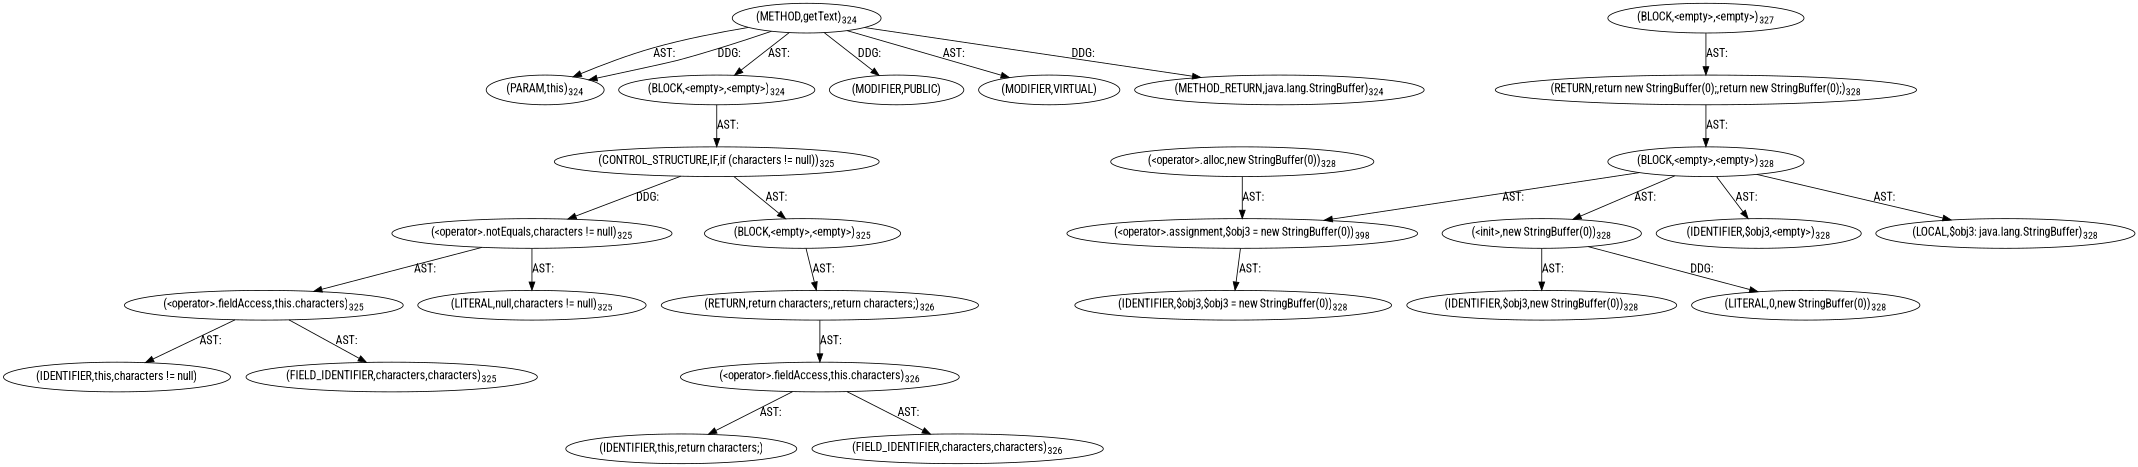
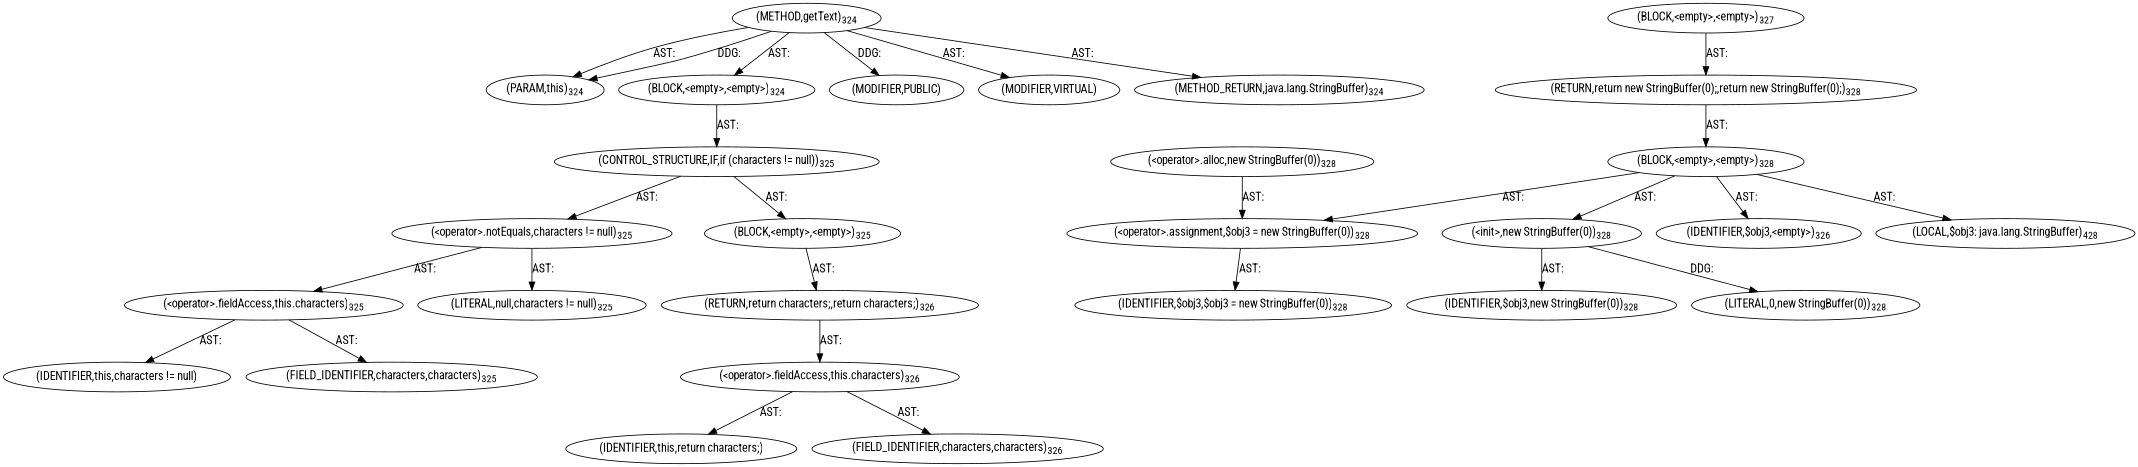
edge "(METHOD,getText)" -> "(METHOD_RETURN,java.lang.StringBuffer)": label "DDG: " -> "AST: "
edge "(CONTROL_STRUCTURE,IF,if (characters != null))" -> "(<operator>.notEquals,characters != null)": label "DDG: " -> "AST: "
node "(<operator>.assignment,$obj3 = new StringBuffer(0))": text "398" -> "328"
node "(IDENTIFIER,$obj3,<empty>)": text "328" -> "326"
node "(LOCAL,$obj3: java.lang.StringBuffer)": text "328" -> "428"
